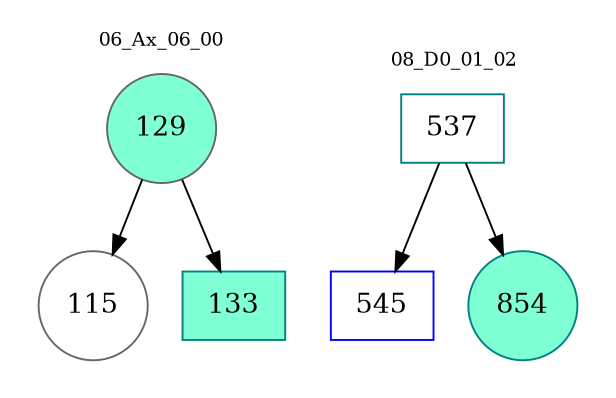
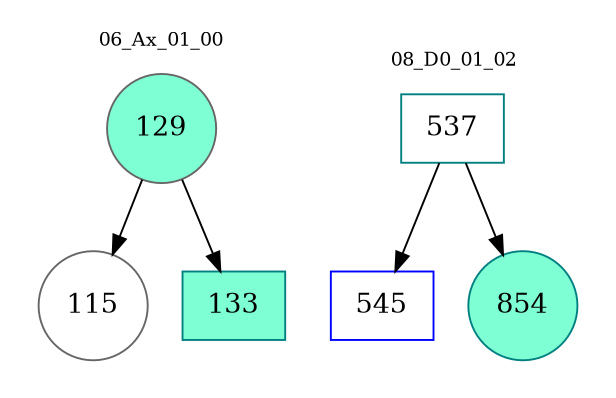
cluster "06_Ax_06_00": label "06_Ax_06_00" -> "06_Ax_01_00"
